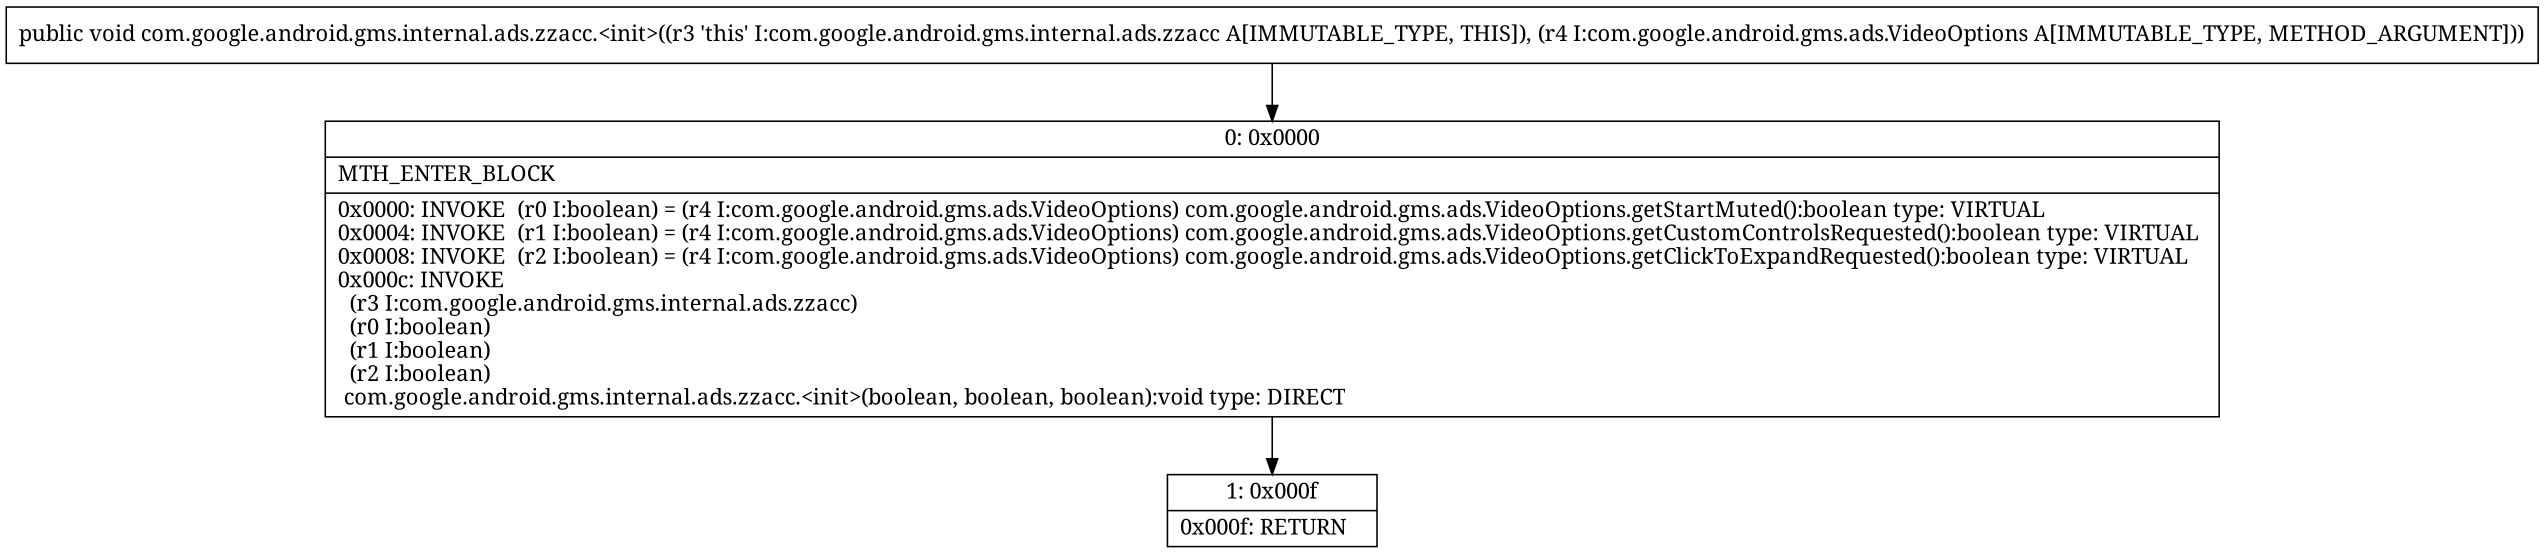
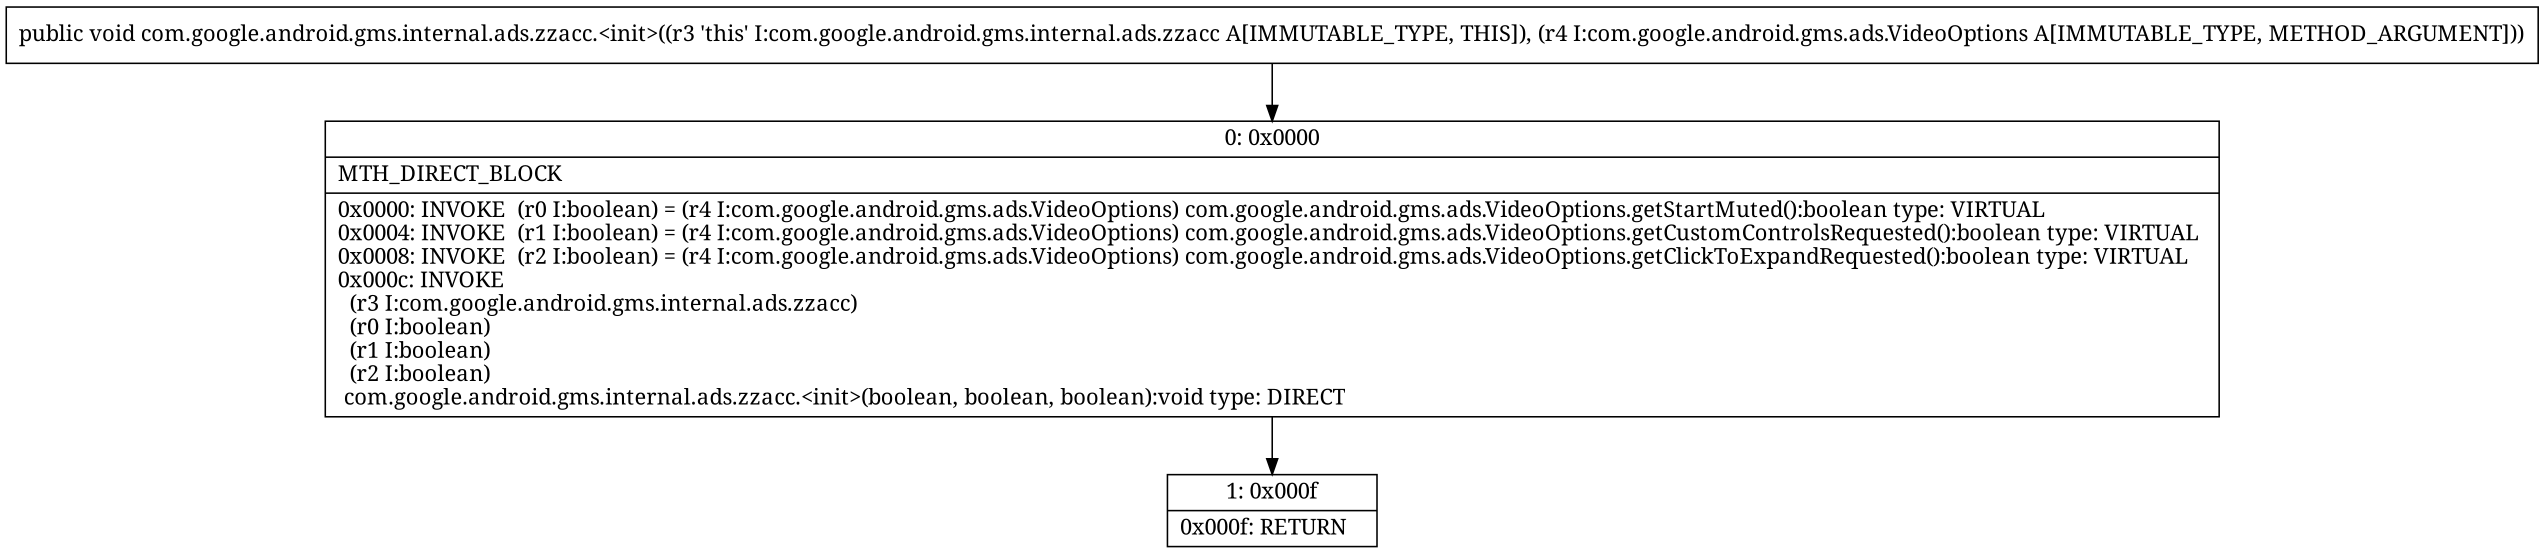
node "0: 0x0000": text "MTH_ENTER_BLOCK" -> "MTH_DIRECT_BLOCK"
